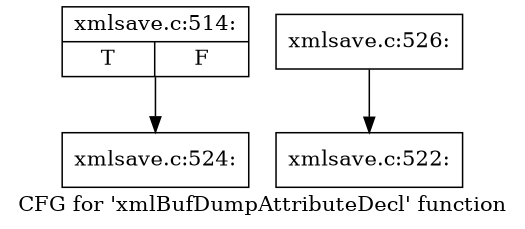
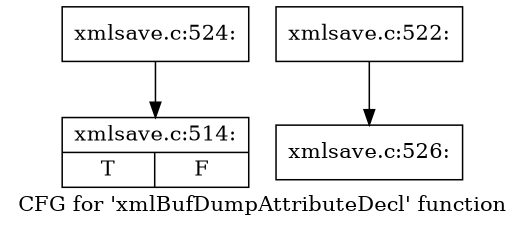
edge "xmlsave.c:526:" -> "xmlsave.c:522:": reversed
edge "xmlsave.c:514:" -> "xmlsave.c:524:": reversed
